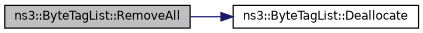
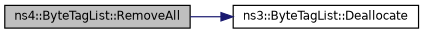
node "ns3::ByteTagList::RemoveAll": label "ns3::ByteTagList::RemoveAll" -> "ns4::ByteTagList::RemoveAll"
